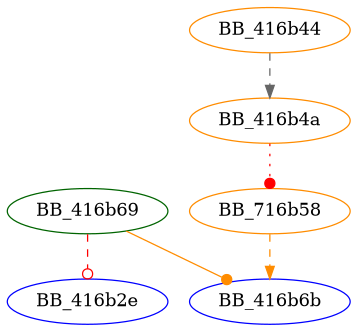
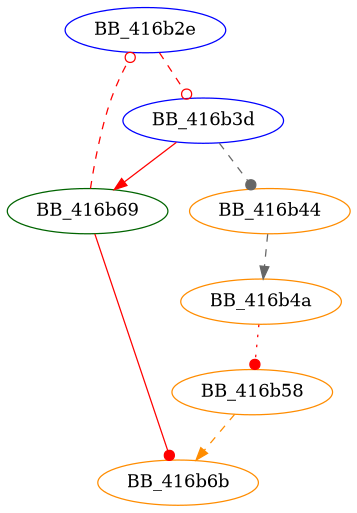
node "BB_416b3d": added
node "BB_716b58": label "BB_716b58" -> "BB_416b58"
edge "BB_416b69" -> "BB_416b6b": color darkorange -> red
node "BB_416b6b": color blue -> darkorange
